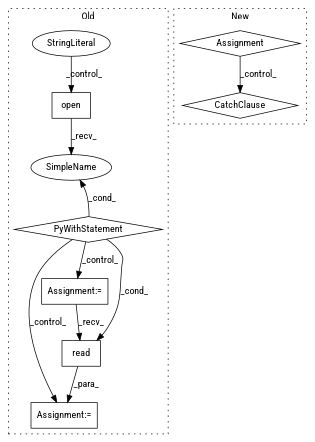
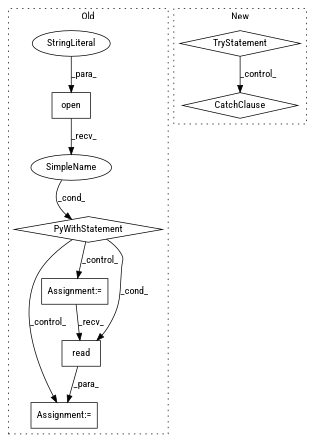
node "Assignment": label "Assignment" -> "TryStatement"
edge "StringLiteral" -> "open": label "_control_" -> "_para_"
edge "PyWithStatement" -> "SimpleName": reversed
